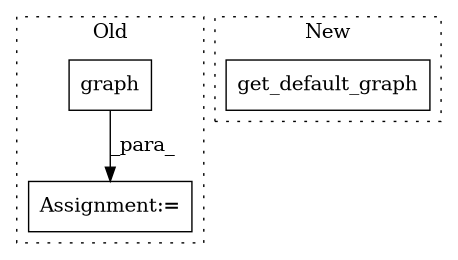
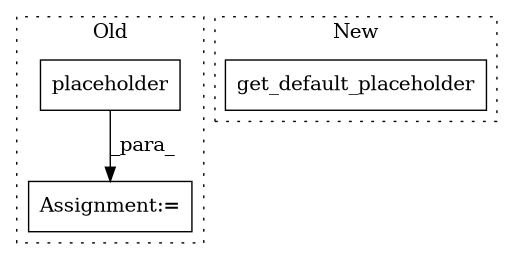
node "graph": label "graph" -> "placeholder"
node "get_default_graph": label "get_default_graph" -> "get_default_placeholder"
